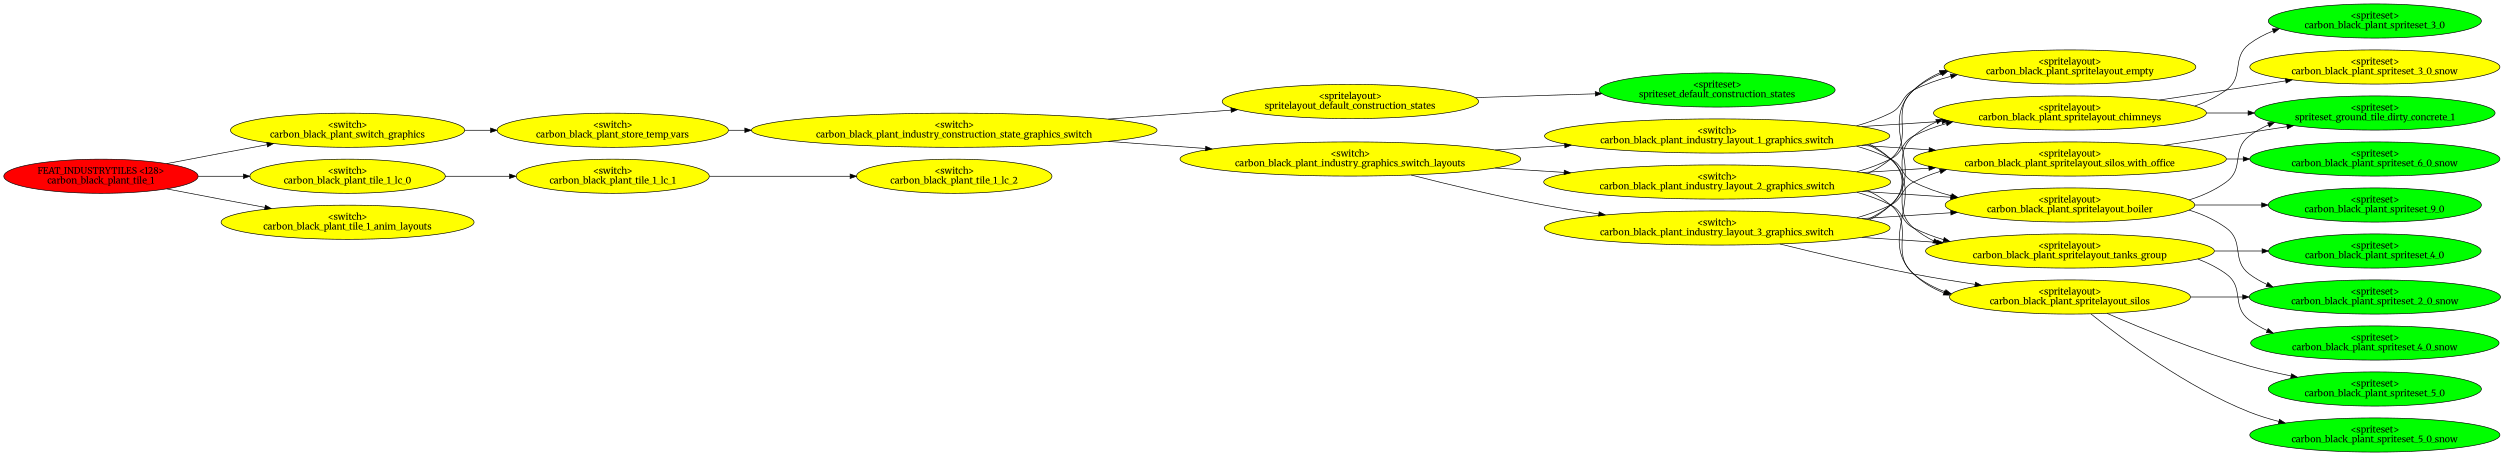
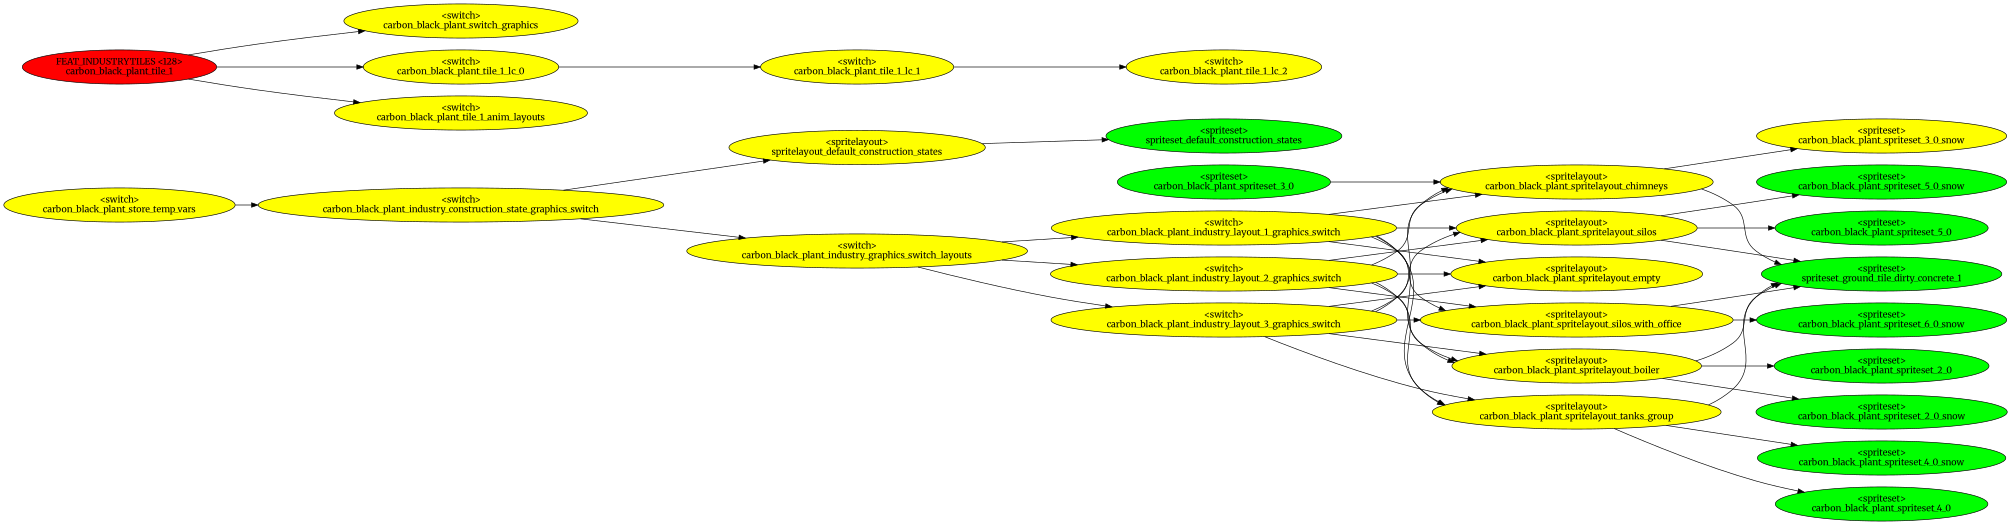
edge "<spritelayout> carbon_black_plant_spritelayout_chimneys" -> "<spriteset> carbon_black_plant_spriteset_3_0": reversed
edge "<switch> carbon_black_plant_switch_graphics" -> "<switch> carbon_black_plant_store_temp_vars": removed
node "<spriteset> carbon_black_plant_spriteset_9_0": label "<spriteset> carbon_black_plant_spriteset_9_0" -> "<spriteset> carbon_black_plant_spriteset_2_0"
edge "<spritelayout> carbon_black_plant_spritelayout_silos" -> "<spriteset> carbon_black_plant_spriteset_2_0_snow": now "<spritelayout> carbon_black_plant_spritelayout_silos" -> "<spriteset> spriteset_ground_tile_dirty_concrete_1"
edge "<spritelayout> carbon_black_plant_spritelayout_tanks_group" -> "<spriteset> spriteset_ground_tile_dirty_concrete_1": added
